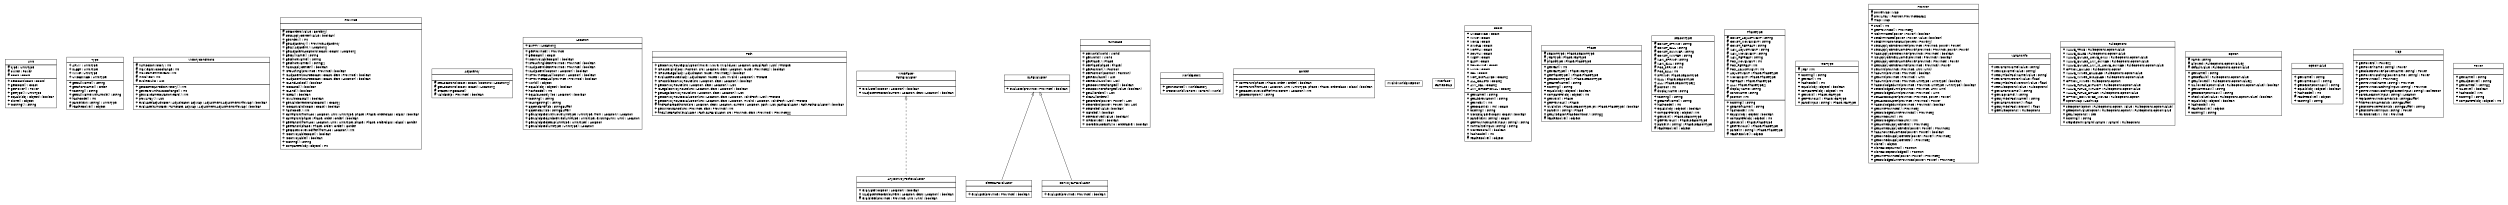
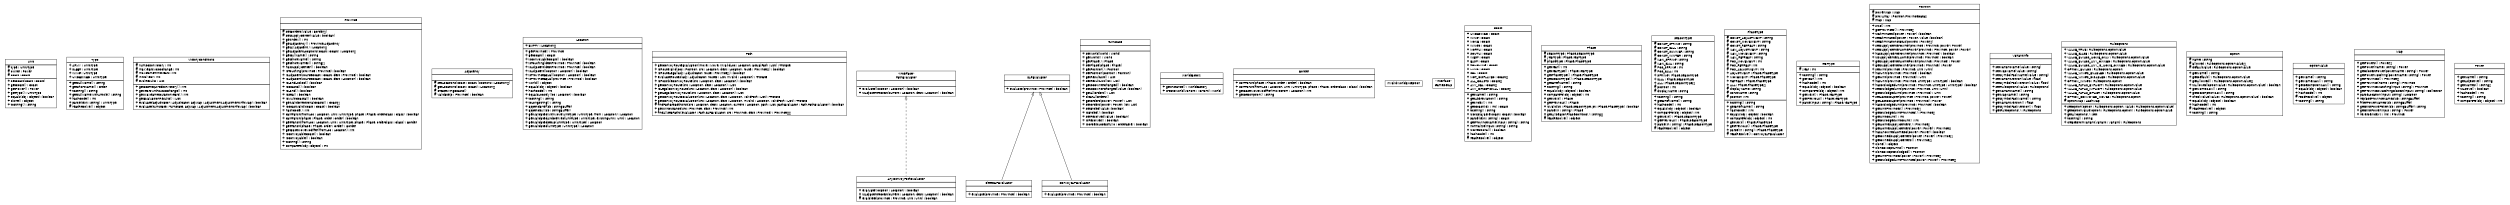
node "Coast": text "+ SINGLE : Coast" -> "+ WINGS : Coast"
node "VictoryConditions": text "+ provArray() : List" -> "+ getEvaluationResults() : List"
node "PhaseType": text "# readResolve() : Object" -> "# readResolve() : ConvoyFAPEvaluator"
